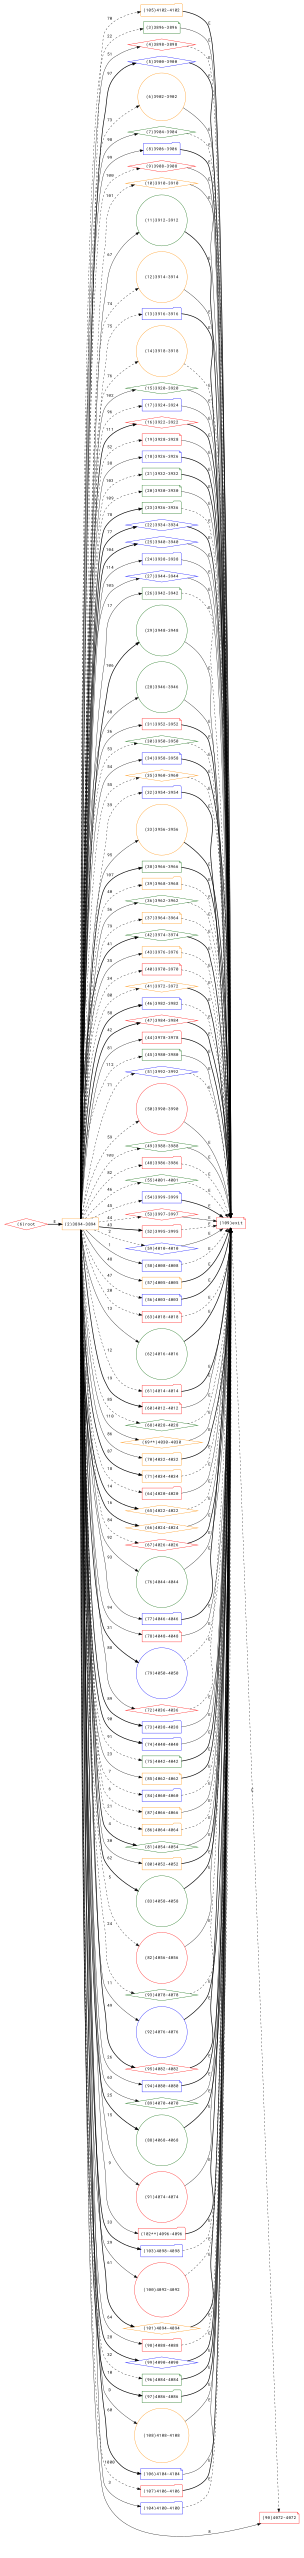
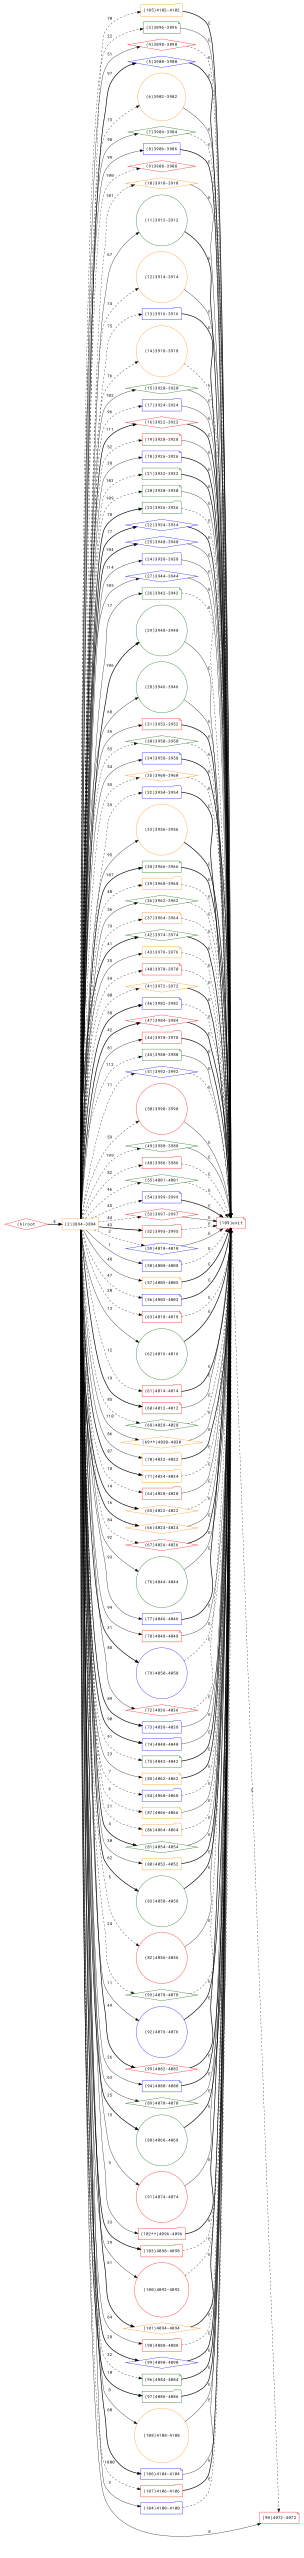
edge "(9)3908-3908" -> "(109)exit": removed, label "E"
node "(103)4098-4098": color blue -> red
